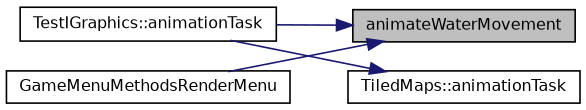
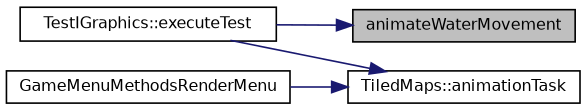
node "TestIGraphics::animationTask": label "TestIGraphics::animationTask" -> "TestIGraphics::executeTest"
edge "GameMenuMethodsRenderMenu" -> "animateWaterMovement": now "GameMenuMethodsRenderMenu" -> "TiledMaps::animationTask"
